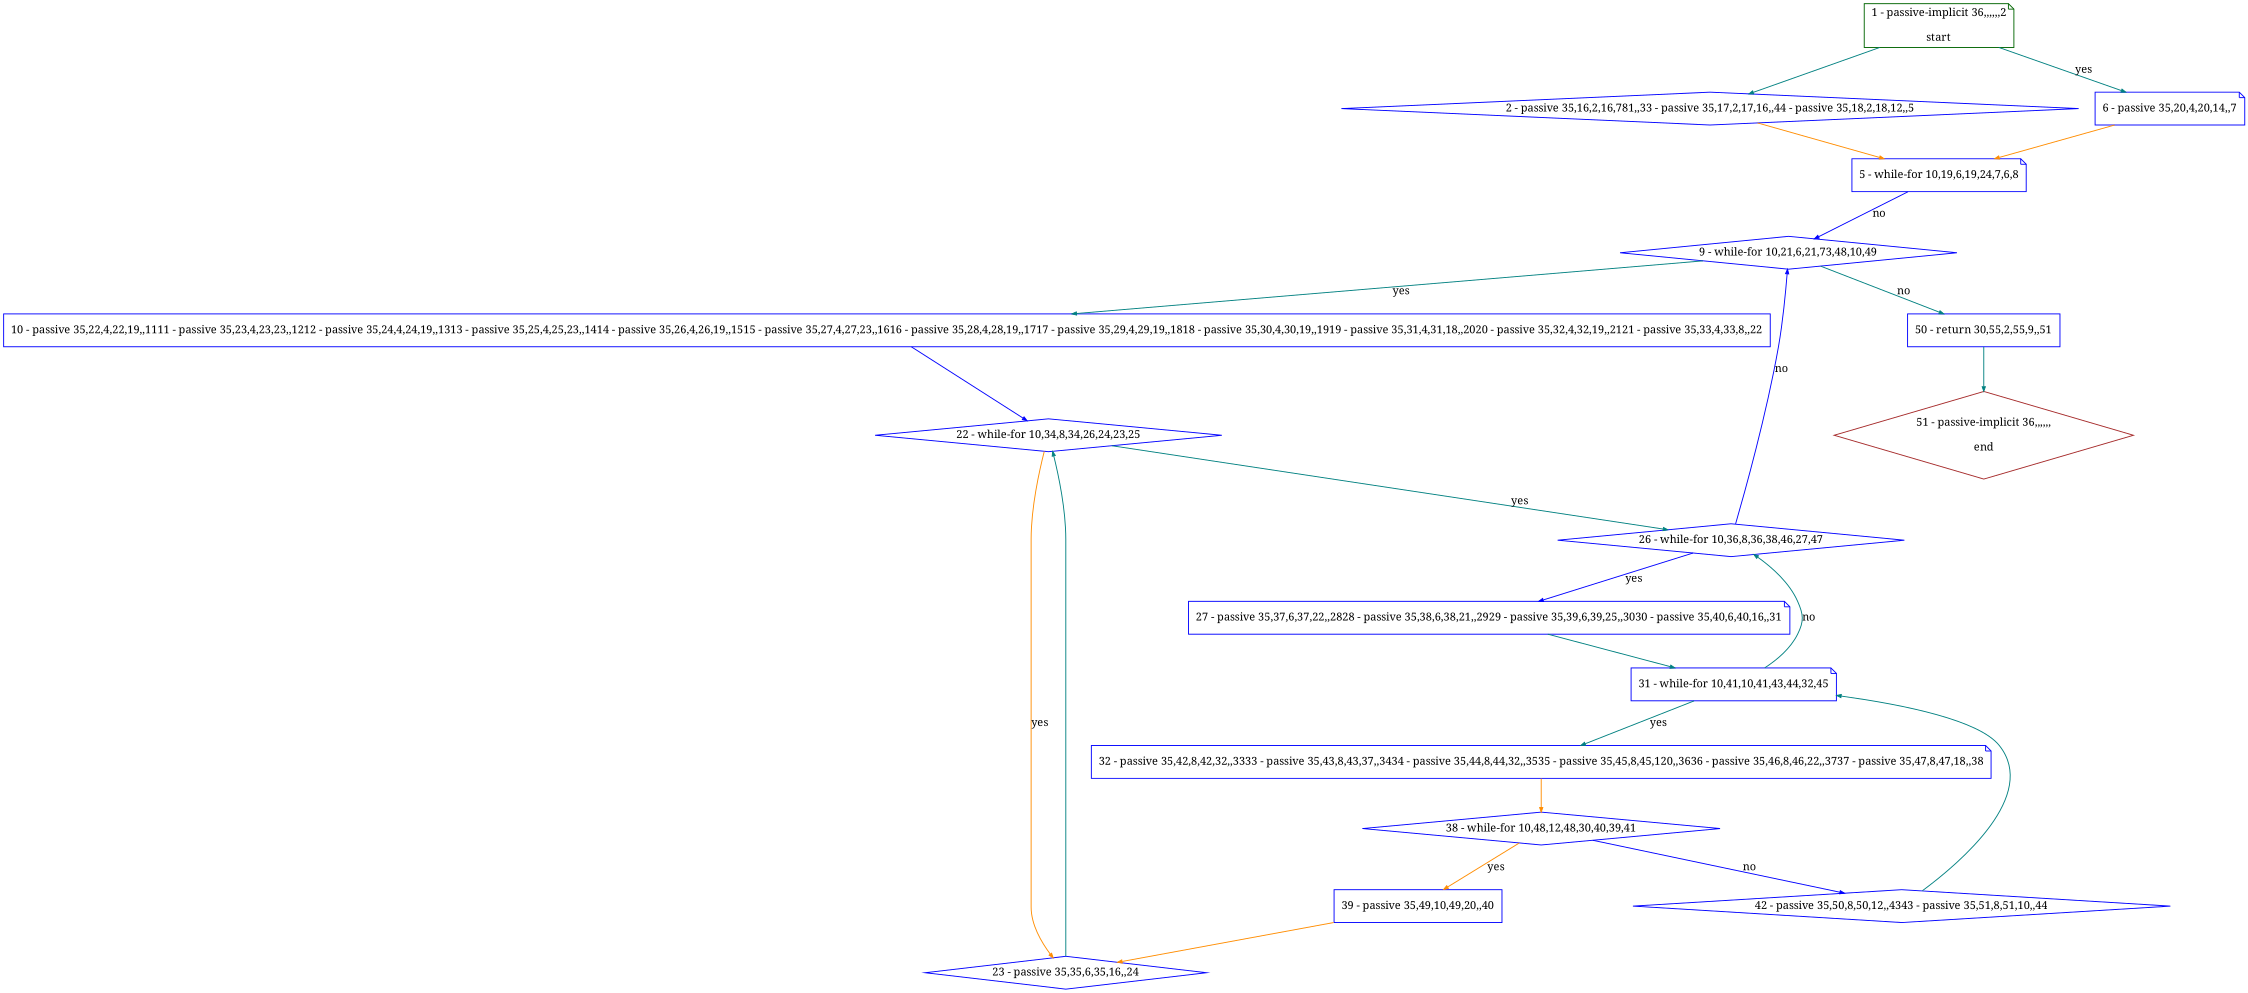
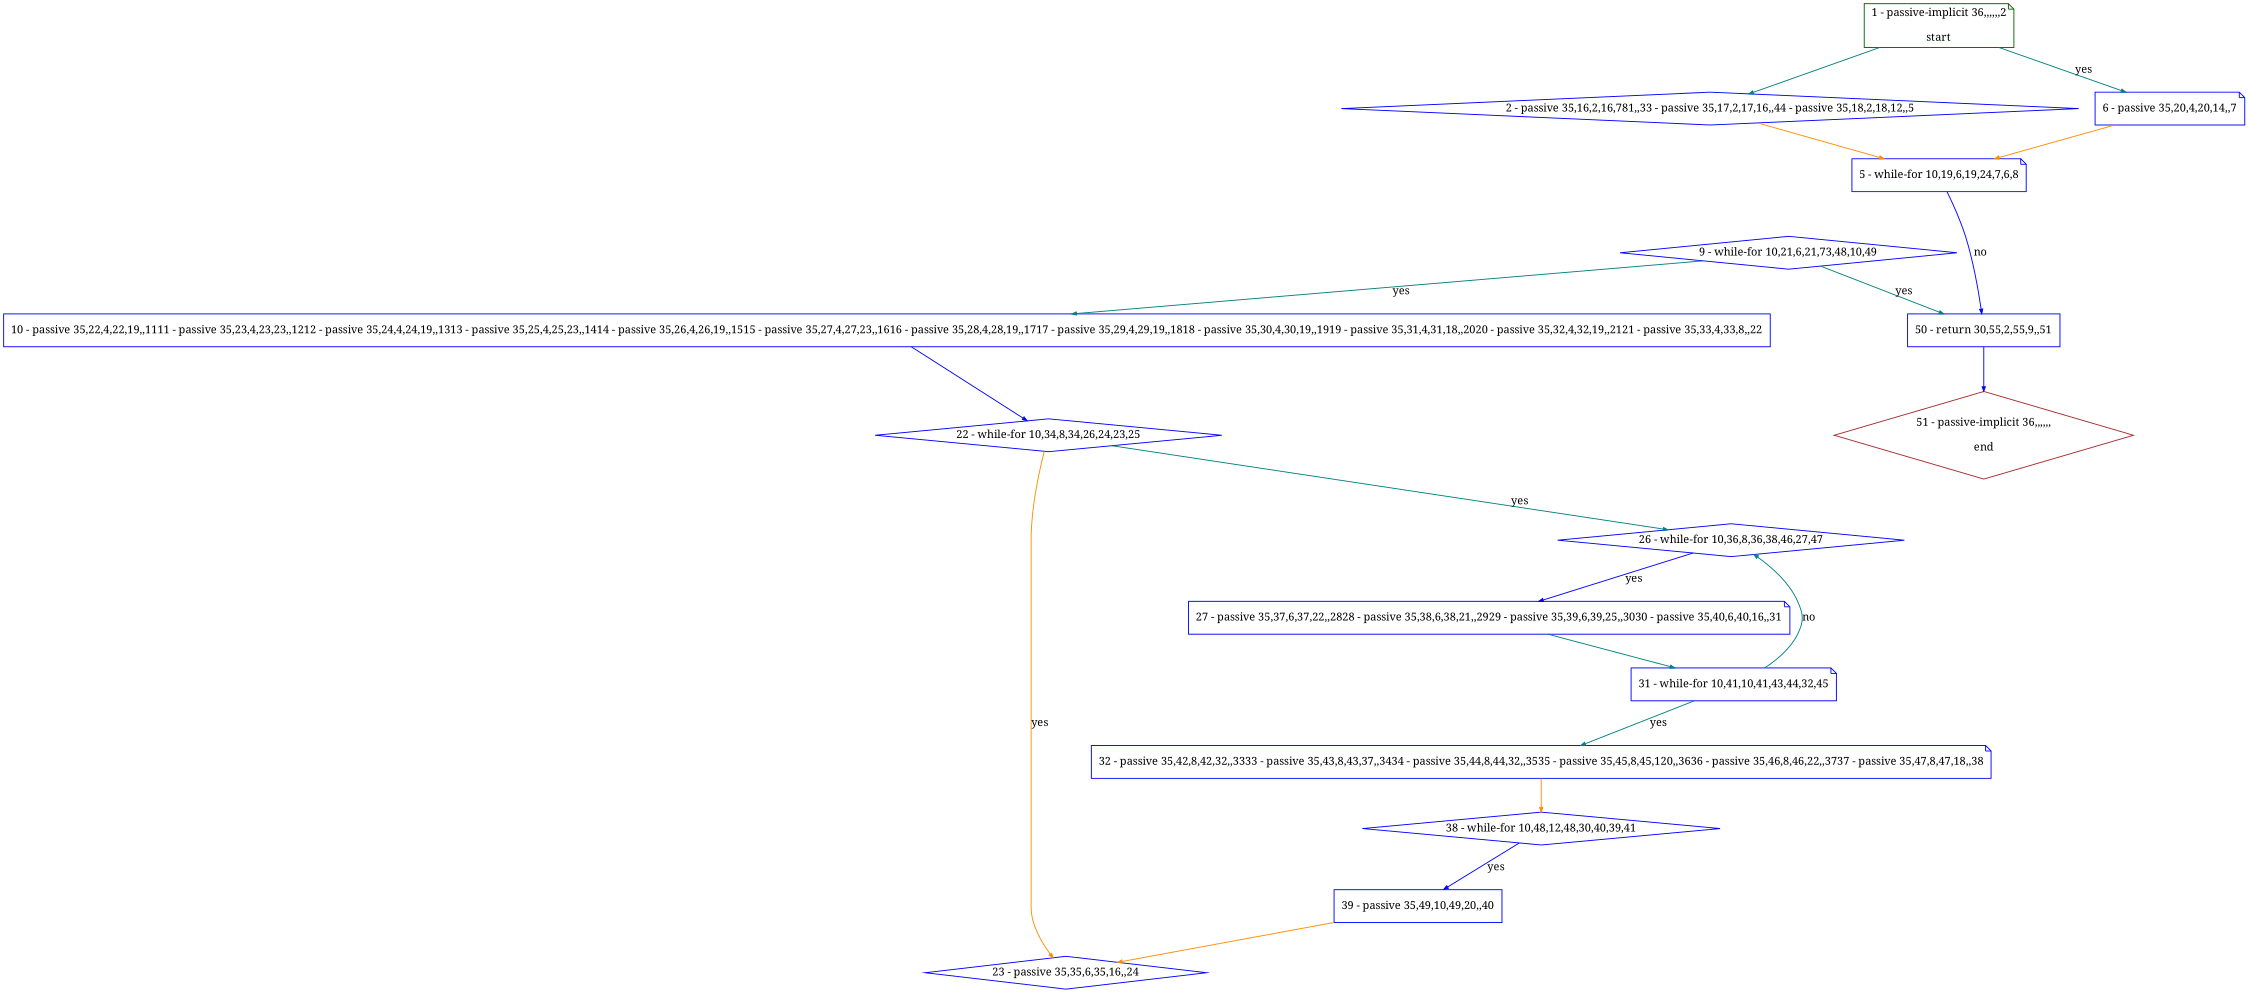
edge "5 - while-for 10,19,6,19,24,7,6,8" -> "9 - while-for 10,21,6,21,73,48,10,49": now "5 - while-for 10,19,6,19,24,7,6,8" -> "50 - return 30,55,2,55,9,,51"
edge "9 - while-for 10,21,6,21,73,48,10,49" -> "50 - return 30,55,2,55,9,,51": label "no" -> "yes"
edge "50 - return 30,55,2,55,9,,51" -> "51 - passive-implicit 36,,,,,, end": color teal -> blue
edge "26 - while-for 10,36,8,36,38,46,27,47" -> "9 - while-for 10,21,6,21,73,48,10,49": removed, label "no"
edge "23 - passive 35,35,6,35,16,,24" -> "22 - while-for 10,34,8,34,26,24,23,25": removed
edge "38 - while-for 10,48,12,48,30,40,39,41" -> "39 - passive 35,49,10,49,20,,40": color darkorange -> blue
node "42 - passive 35,50,8,50,12,,4343 - passive 35,51,8,51,10,,44": removed
